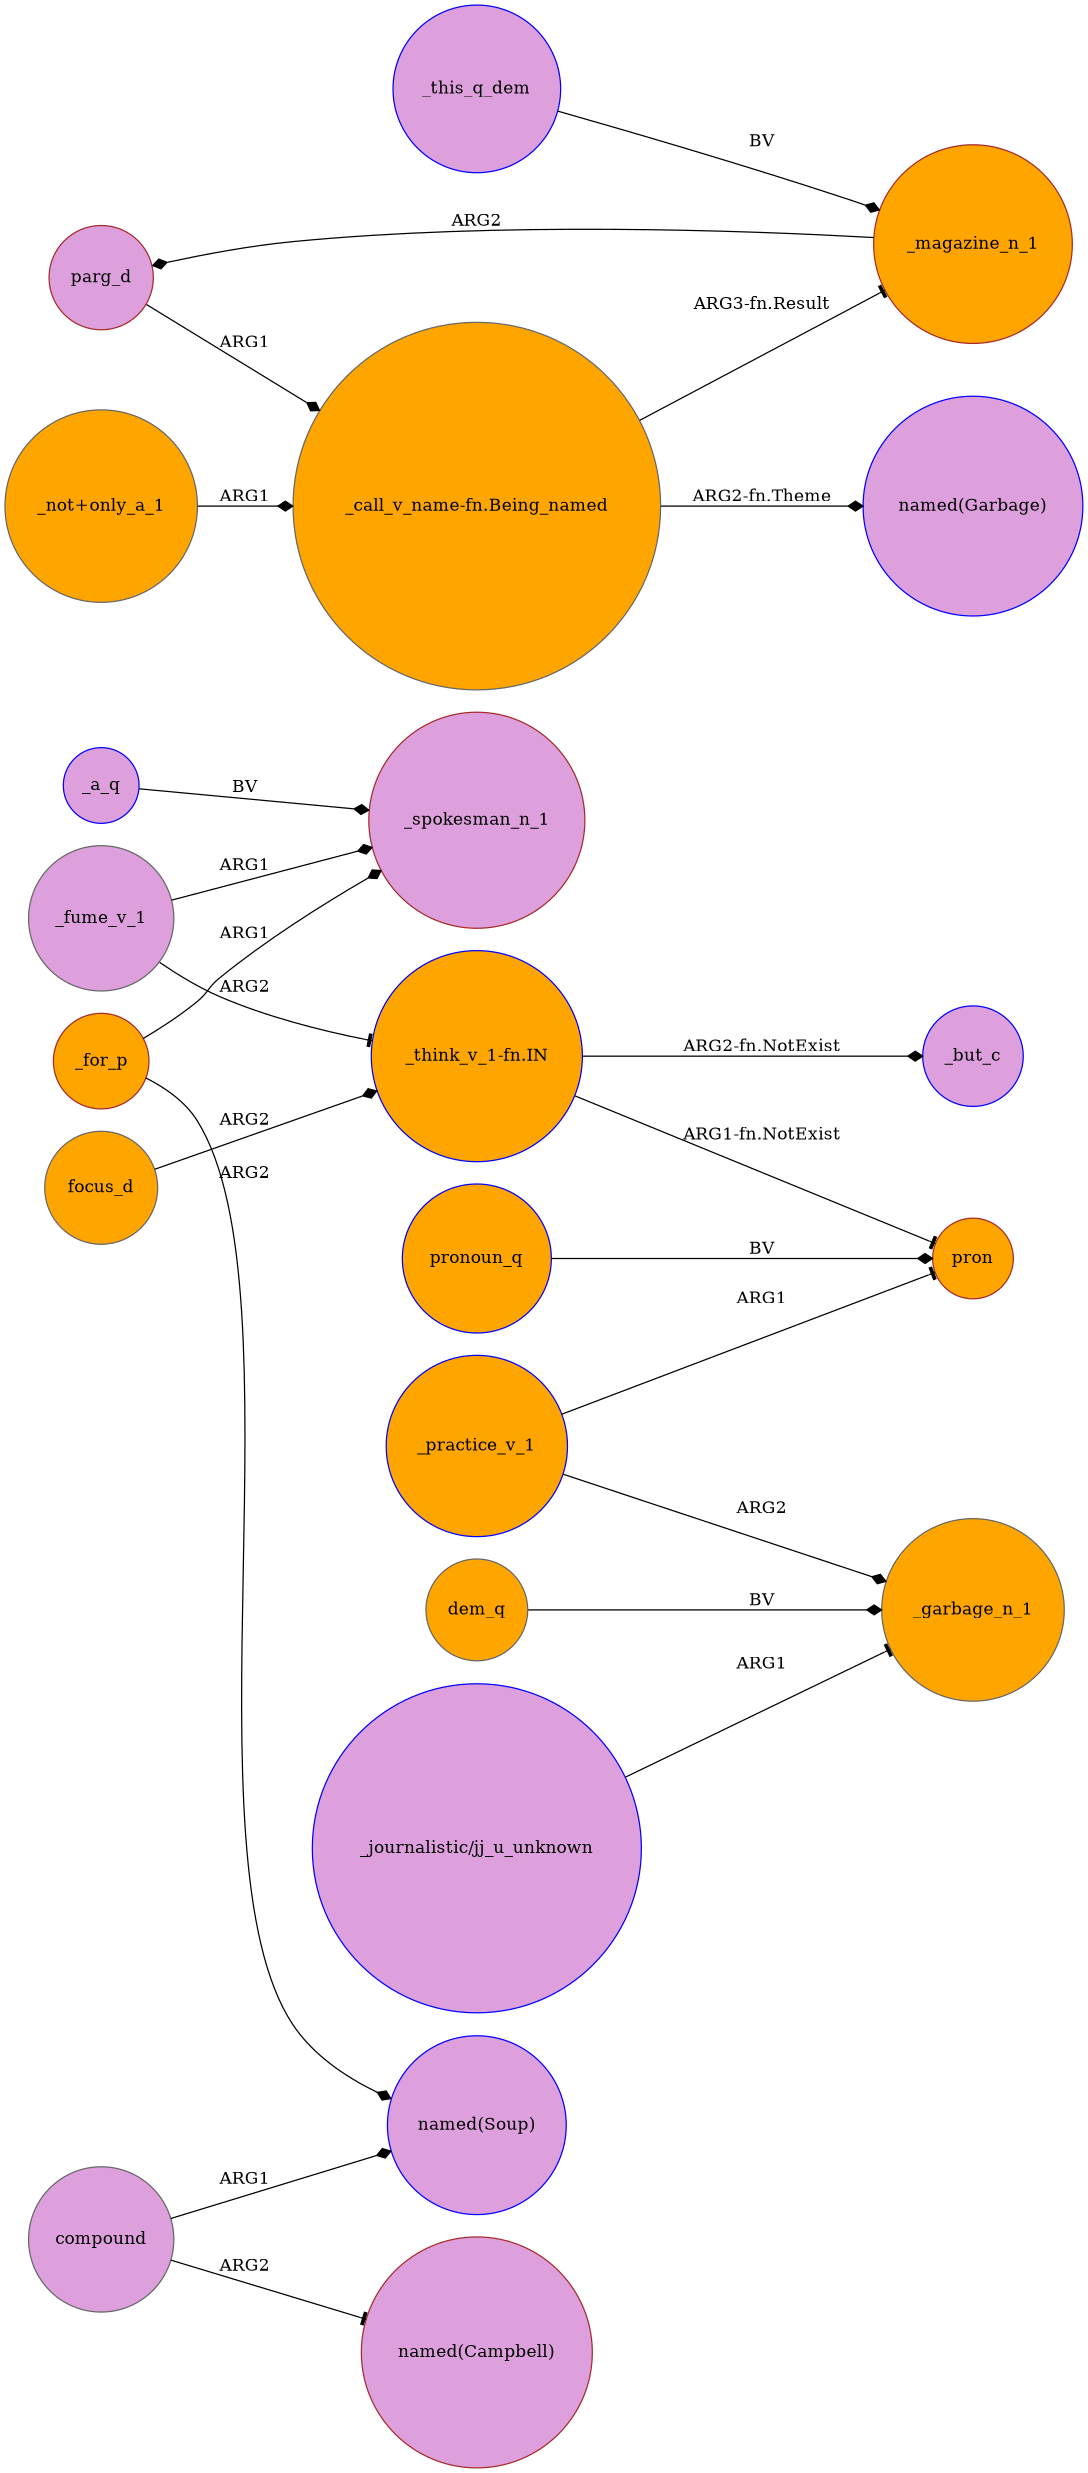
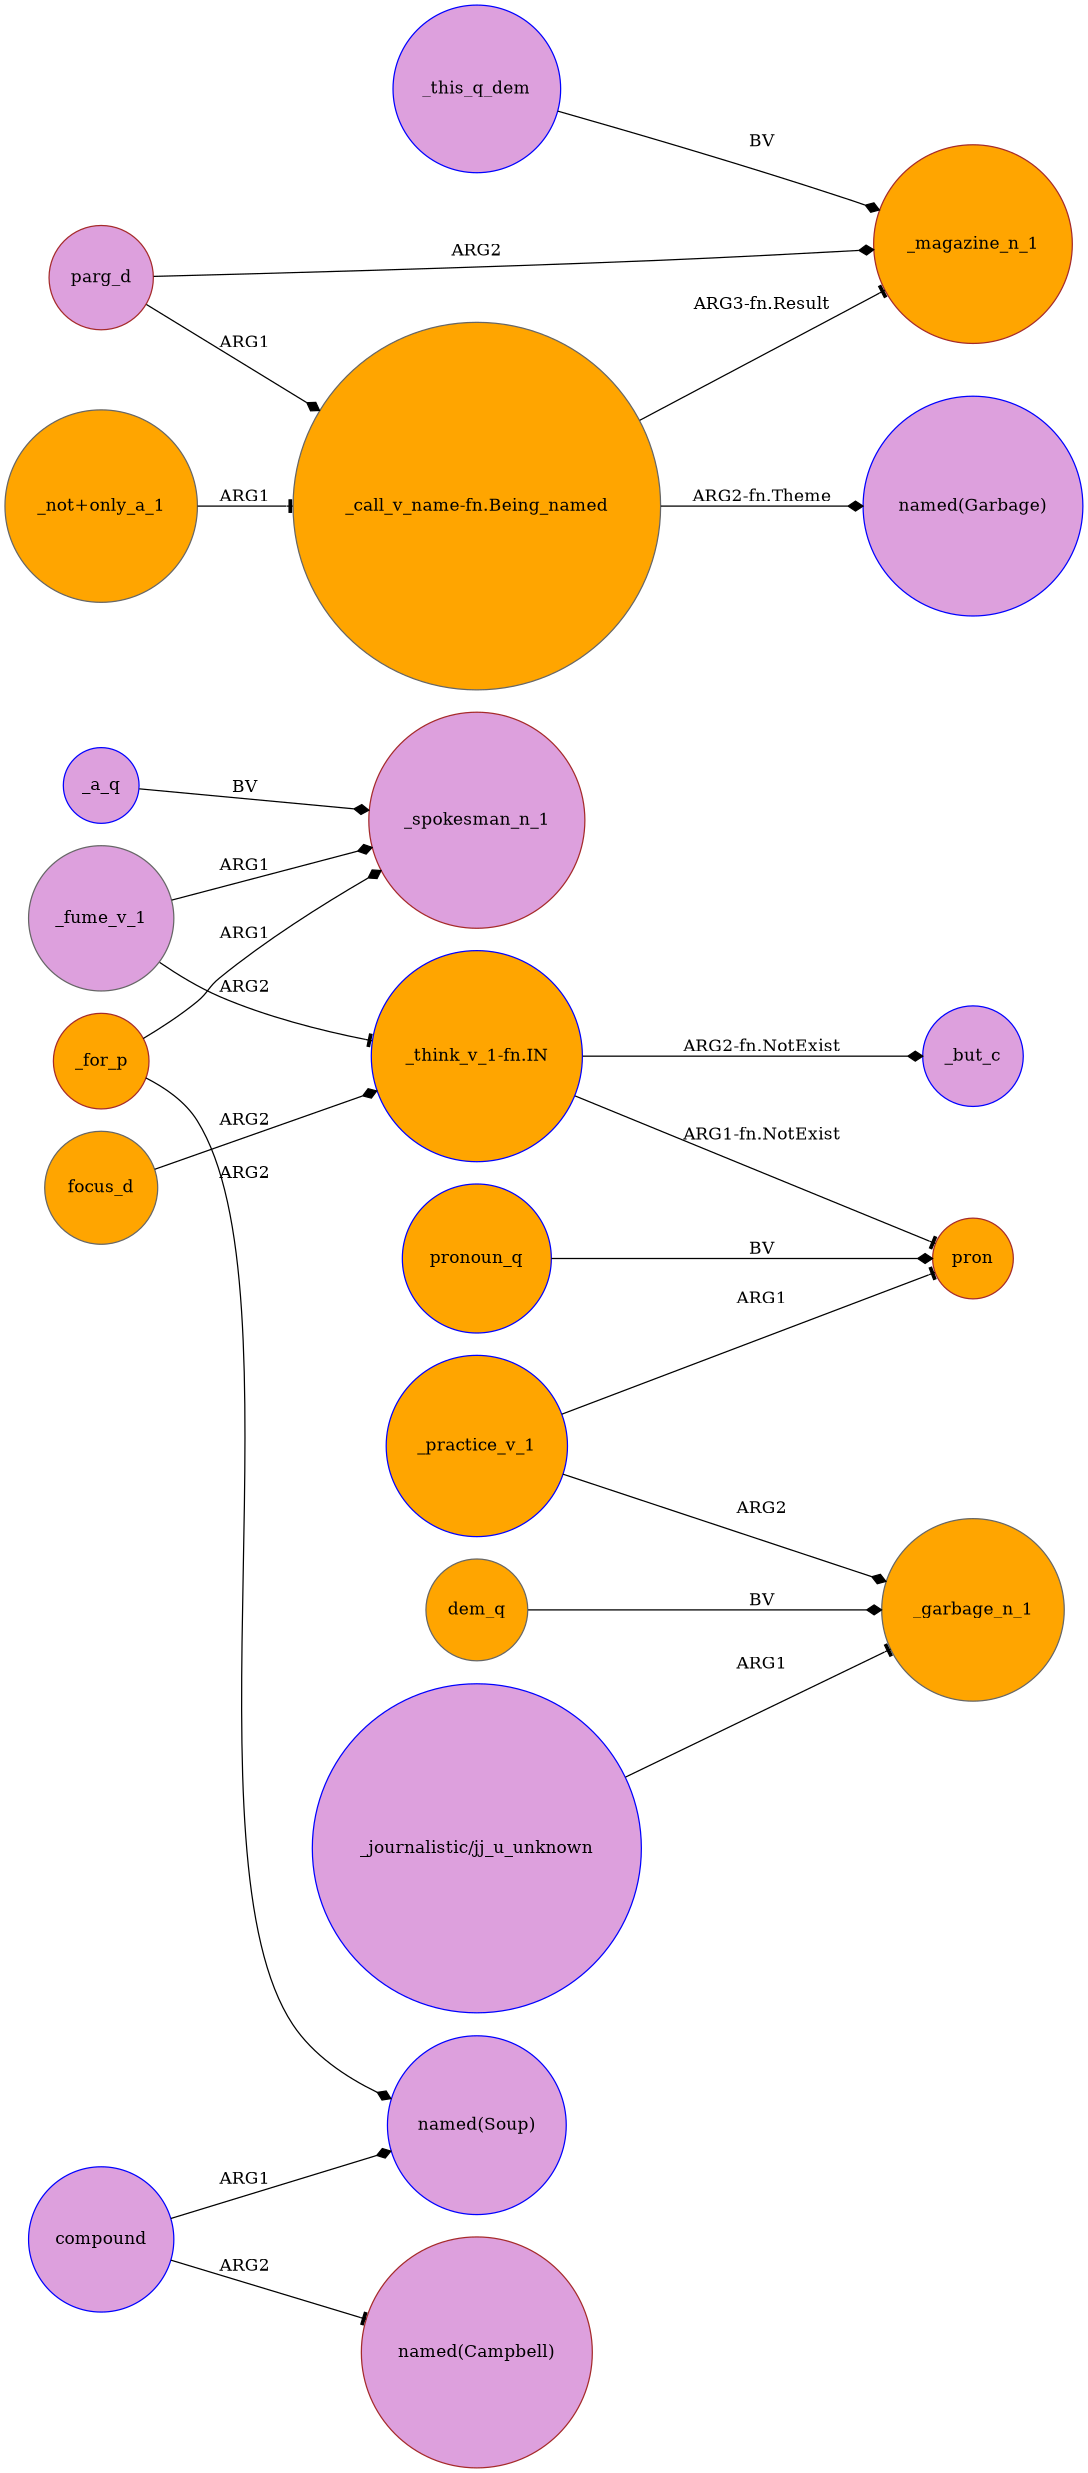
edge "_magazine_n_1" -> "parg_d": reversed
edge "_not+only_a_1" -> "_call_v_name-fn.Being_named": arrowhead diamond -> tee
node "compound": color gray40 -> blue
